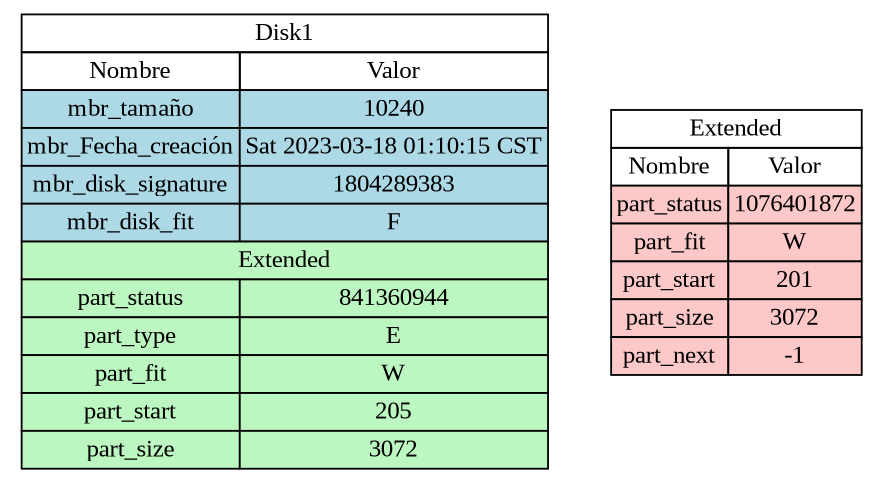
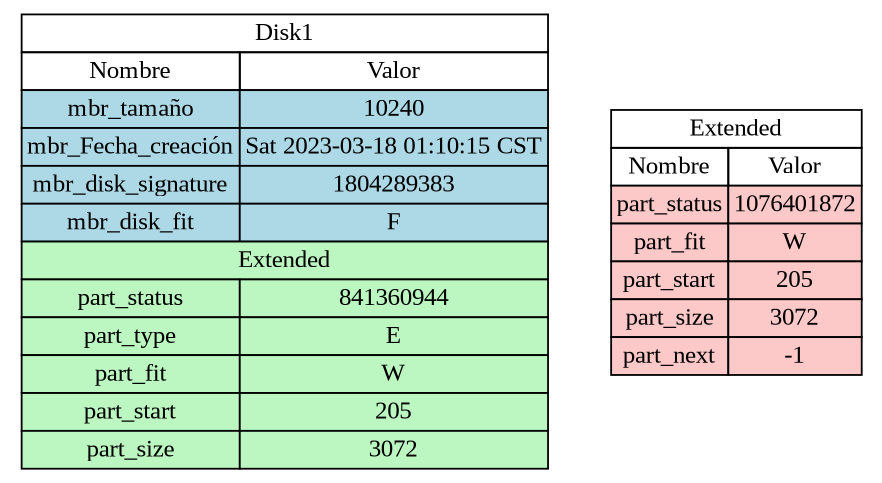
node "Extended": text "201" -> "205"
